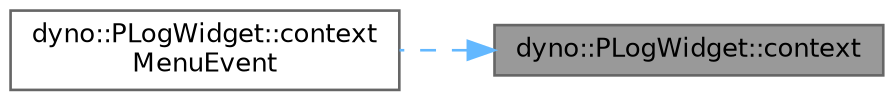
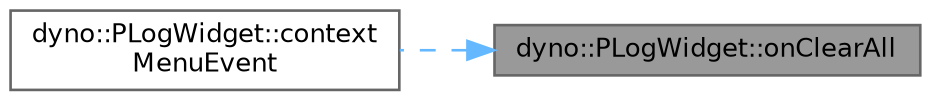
node "dyno::PLogWidget::context": label "dyno::PLogWidget::context" -> "dyno::PLogWidget::onClearAll"
